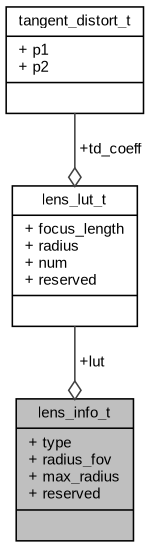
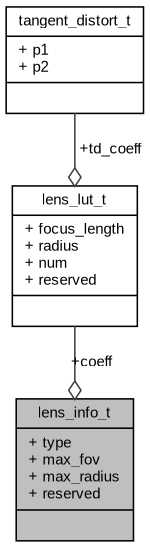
edge "lens_lut_t" -> "lens_info_t": label " +lut" -> " +coeff"
node "lens_info_t": text "+ radius_fov" -> "+ max_fov"
